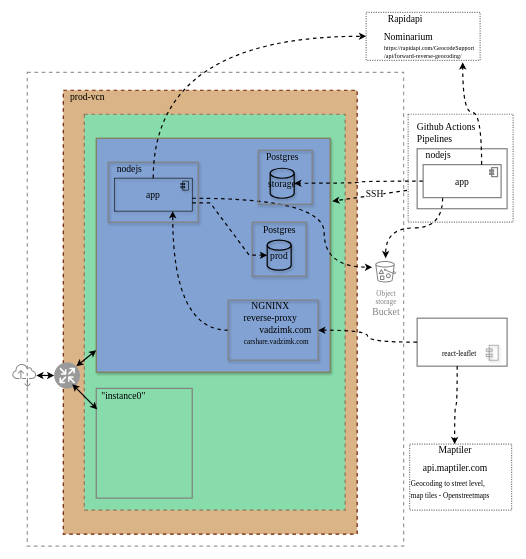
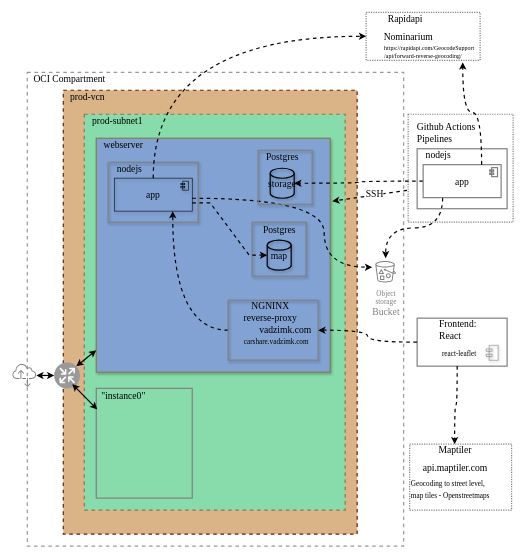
node "OCI Compartment": added
node "prod-subnet1": added
node "webserver": added
node "prod": label "prod" -> "map"
node "Frontend: React": added
